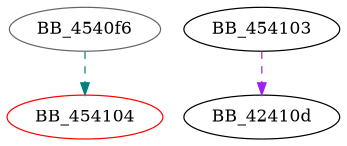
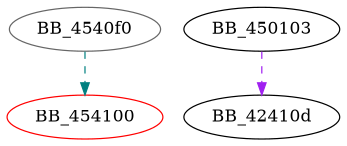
node "BB_4540f6": label "BB_4540f6" -> "BB_4540f0"
node "BB_454103": label "BB_454103" -> "BB_450103"
node "BB_454104": label "BB_454104" -> "BB_454100"
